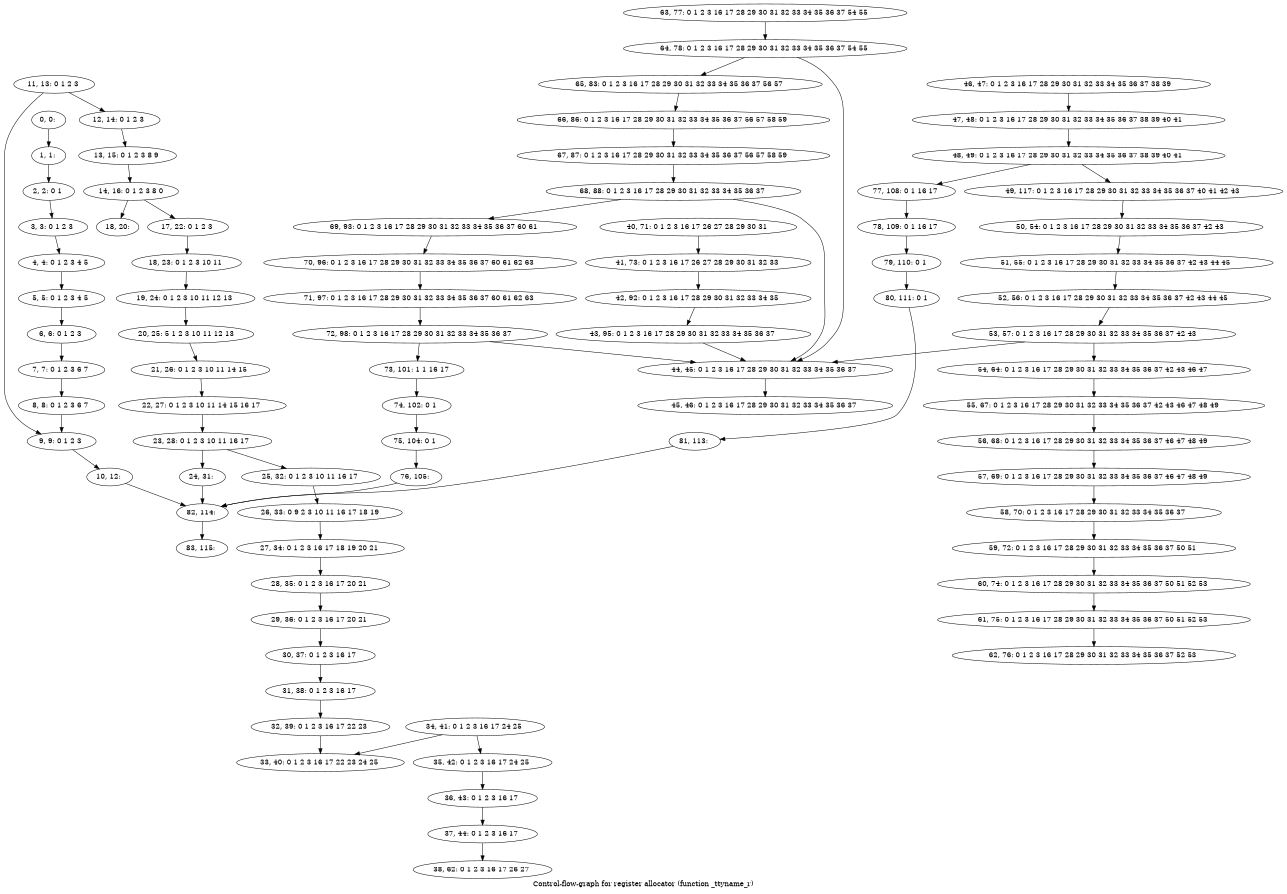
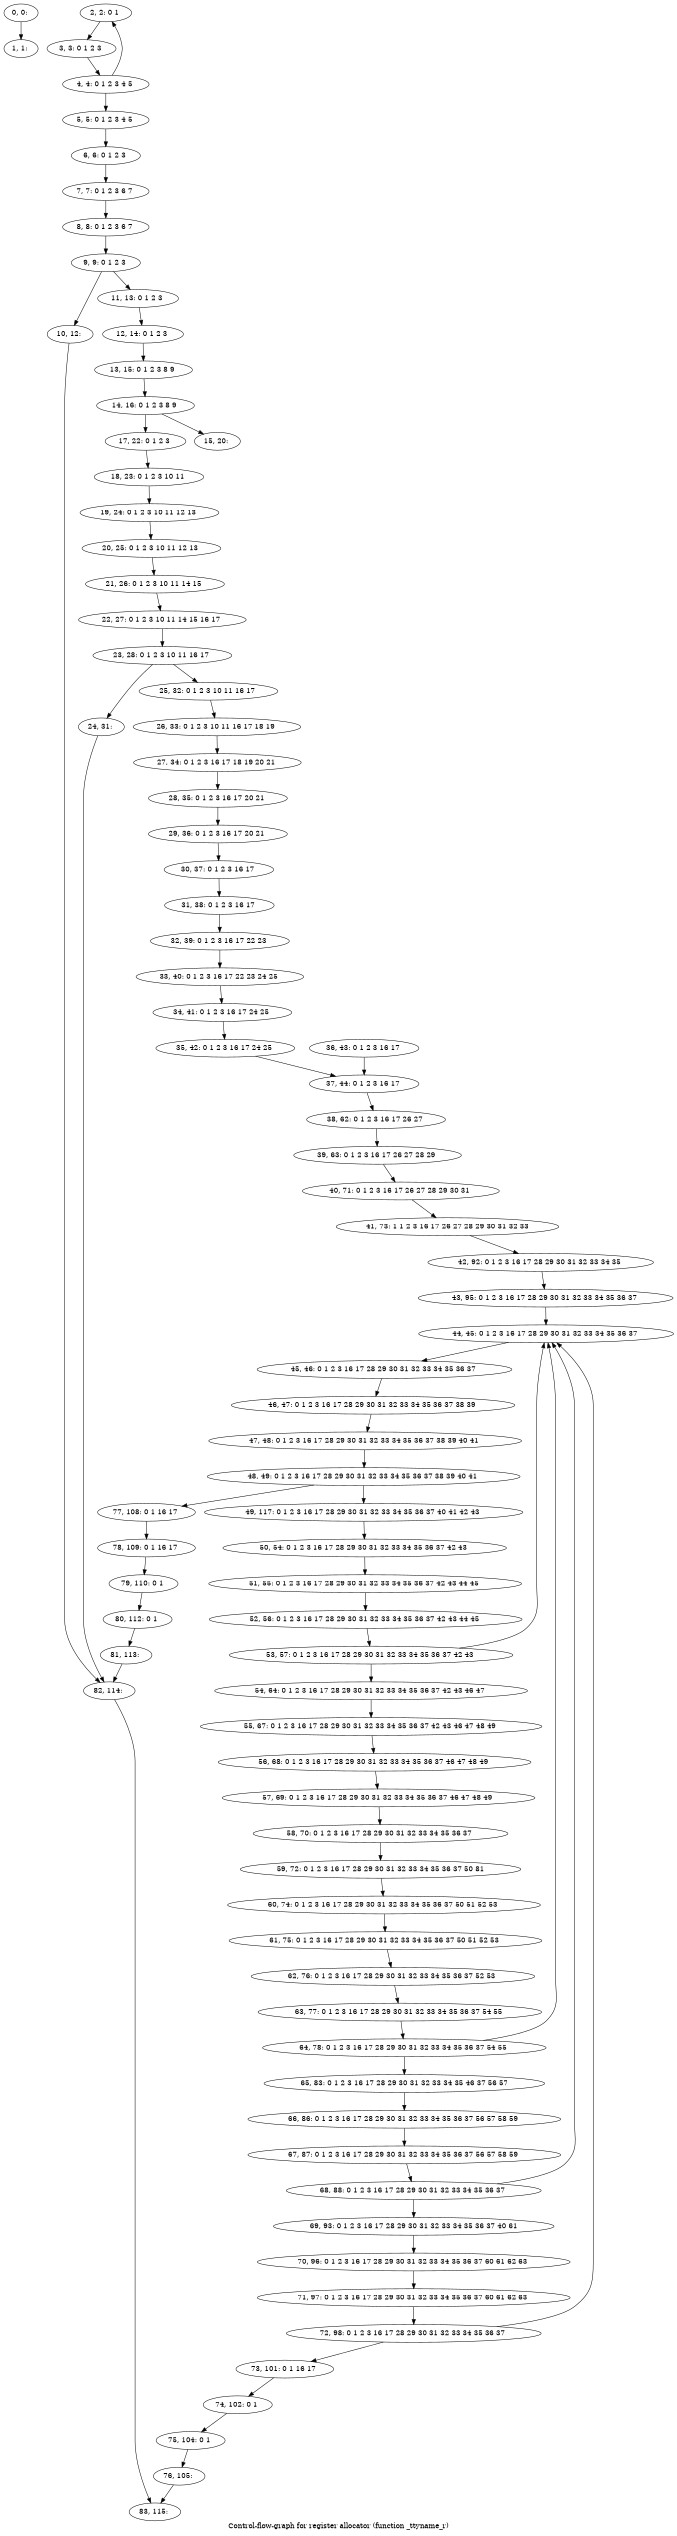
node "65, 83: 0 1 2 3 16 17 28 29 30 31 32 33 34 35 36 37 56 57": label "65, 83: 0 1 2 3 16 17 28 29 30 31 32 33 34 35 36 37 56 57" -> "65, 83: 0 1 2 3 16 17 28 29 30 31 32 33 34 35 46 37 56 57"
edge "1, 1:" -> "2, 2: 0 1": now "4, 4: 0 1 2 3 4 5" -> "2, 2: 0 1"
node "14, 16: 0 1 2 3 8 0": label "14, 16: 0 1 2 3 8 0" -> "14, 16: 0 1 2 3 8 9"
node "18, 20:": label "18, 20:" -> "15, 20:"
node "69, 93: 0 1 2 3 16 17 28 29 30 31 32 33 34 35 36 37 60 61": label "69, 93: 0 1 2 3 16 17 28 29 30 31 32 33 34 35 36 37 60 61" -> "69, 93: 0 1 2 3 16 17 28 29 30 31 32 33 34 35 36 37 40 61"
edge "11, 13: 0 1 2 3" -> "9, 9: 0 1 2 3": reversed
node "41, 73: 0 1 2 3 16 17 26 27 28 29 30 31 32 33": label "41, 73: 0 1 2 3 16 17 26 27 28 29 30 31 32 33" -> "41, 73: 1 1 2 3 16 17 26 27 28 29 30 31 32 33"
node "80, 111: 0 1": label "80, 111: 0 1" -> "80, 112: 0 1"
node "20, 25: 5 1 2 3 10 11 12 13": label "20, 25: 5 1 2 3 10 11 12 13" -> "20, 25: 0 1 2 3 10 11 12 13"
node "73, 101: 1 1 16 17": label "73, 101: 1 1 16 17" -> "73, 101: 0 1 16 17"
edge "76, 105:" -> "82, 114:": now "76, 105:" -> "83, 115:"
node "26, 33: 0 9 2 3 10 11 16 17 18 19": label "26, 33: 0 9 2 3 10 11 16 17 18 19" -> "26, 33: 0 1 2 3 10 11 16 17 18 19"
node "59, 72: 0 1 2 3 16 17 28 29 30 31 32 33 34 35 36 37 50 51": label "59, 72: 0 1 2 3 16 17 28 29 30 31 32 33 34 35 36 37 50 51" -> "59, 72: 0 1 2 3 16 17 28 29 30 31 32 33 34 35 36 37 50 81"
edge "34, 41: 0 1 2 3 16 17 24 25" -> "33, 40: 0 1 2 3 16 17 22 23 24 25": reversed
edge "35, 42: 0 1 2 3 16 17 24 25" -> "36, 43: 0 1 2 3 16 17": now "35, 42: 0 1 2 3 16 17 24 25" -> "37, 44: 0 1 2 3 16 17"
node "39, 63: 0 1 2 3 16 17 26 27 28 29": added
edge "45, 46: 0 1 2 3 16 17 28 29 30 31 32 33 34 35 36 37" -> "46, 47: 0 1 2 3 16 17 28 29 30 31 32 33 34 35 36 37 38 39": added
edge "62, 76: 0 1 2 3 16 17 28 29 30 31 32 33 34 35 36 37 52 53" -> "63, 77: 0 1 2 3 16 17 28 29 30 31 32 33 34 35 36 37 54 55": added
